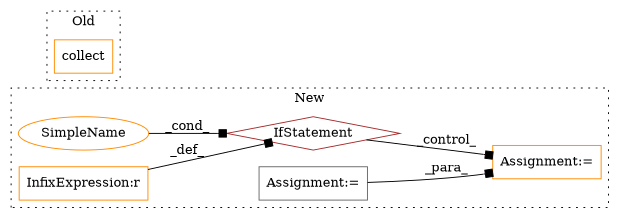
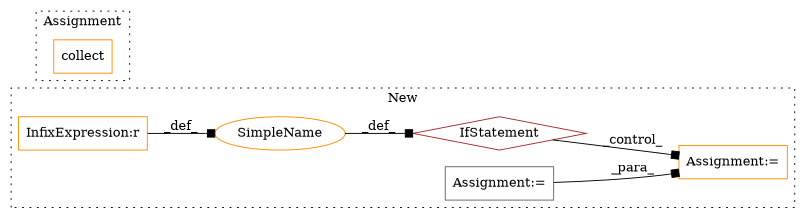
cluster "Old": label "Old" -> "Assignment"
edge "SimpleName" -> "IfStatement": label "_cond_" -> "_def_"
edge "InfixExpression:r" -> "IfStatement": now "InfixExpression:r" -> "SimpleName"
